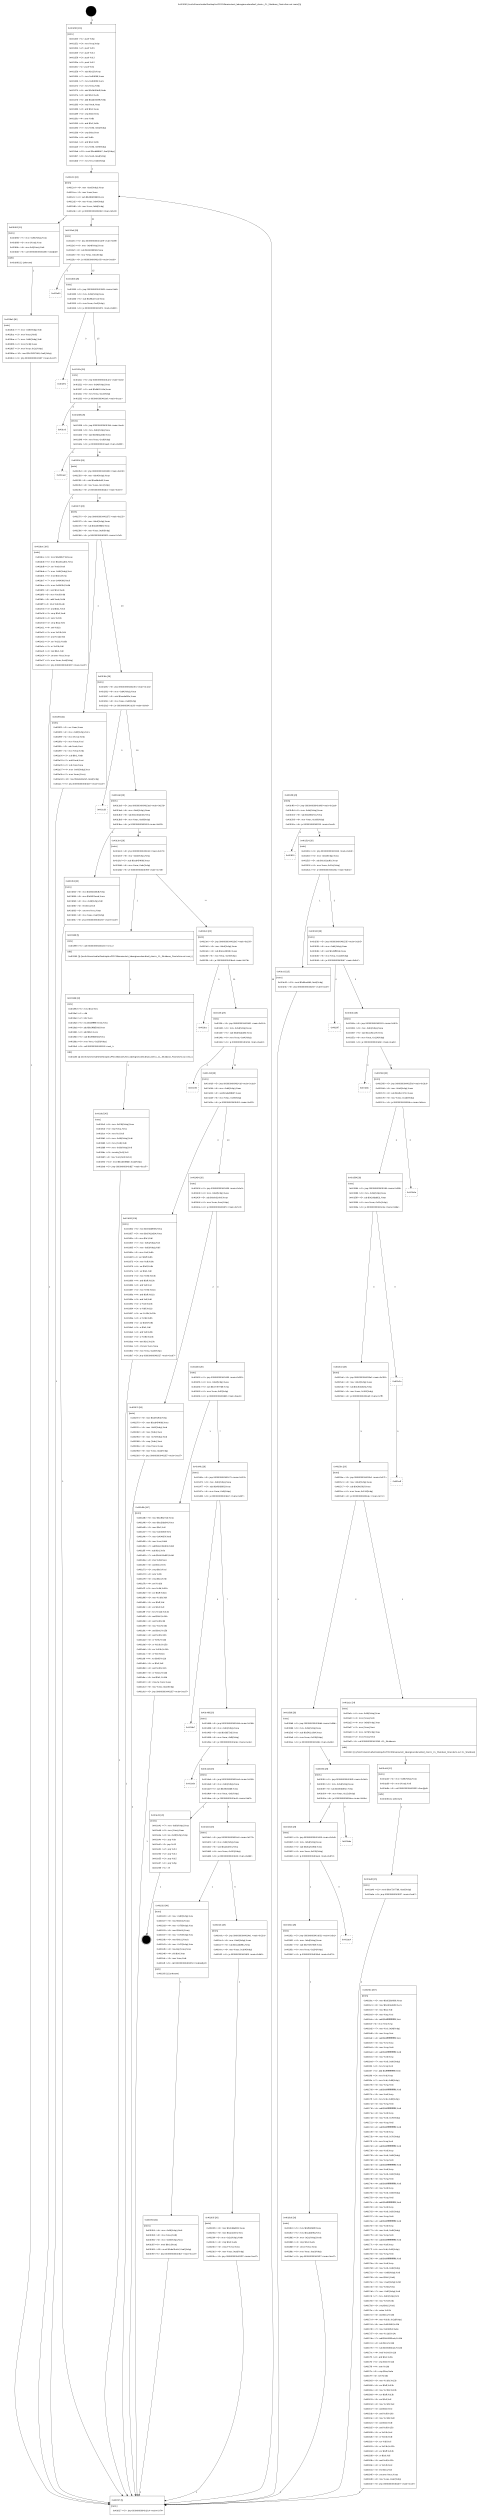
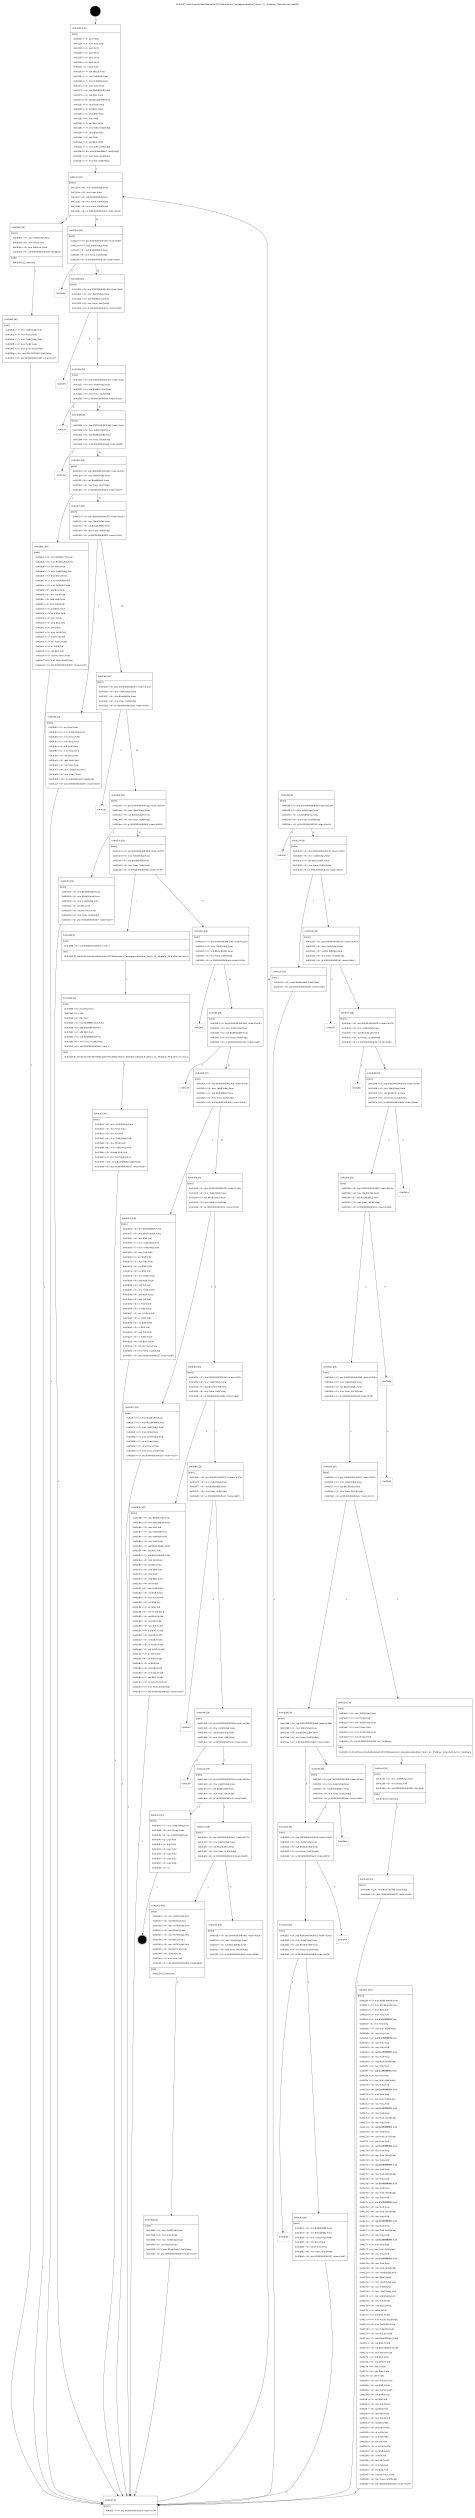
node "0x401905 [30]": removed
node "0x401648": added
